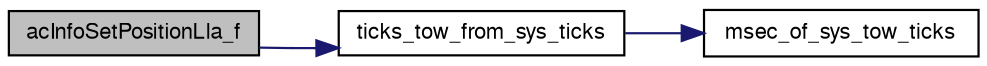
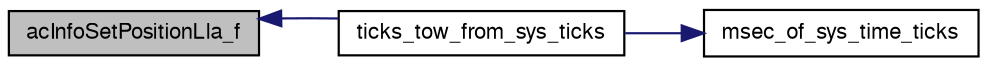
node "msec_of_sys_tow_ticks": label "msec_of_sys_tow_ticks" -> "msec_of_sys_time_ticks"
edge "acInfoSetPositionLla_f" -> "ticks_tow_from_sys_ticks": reversed
